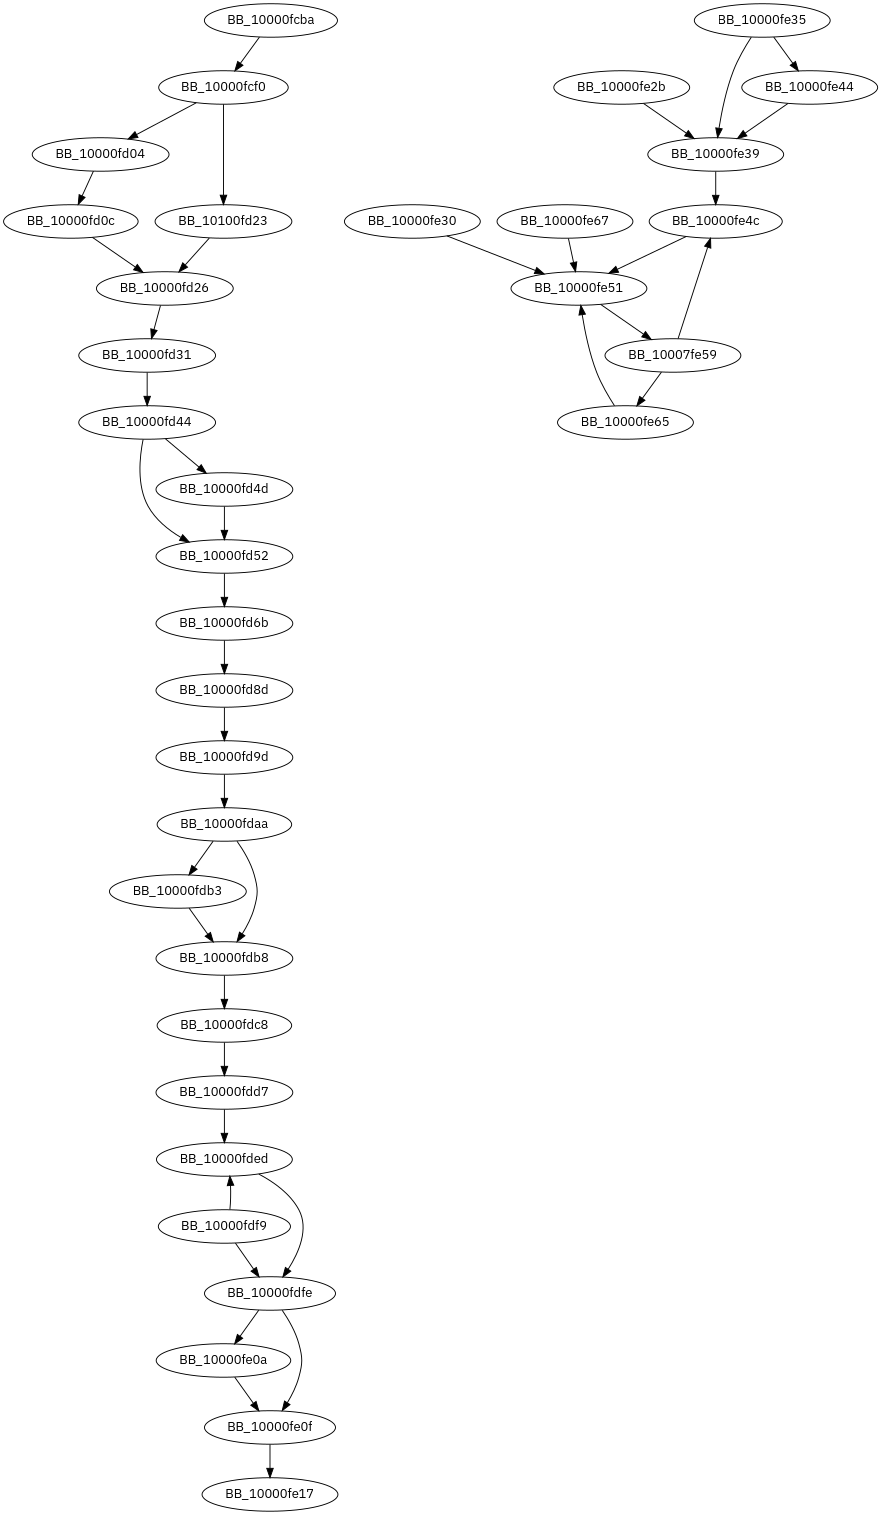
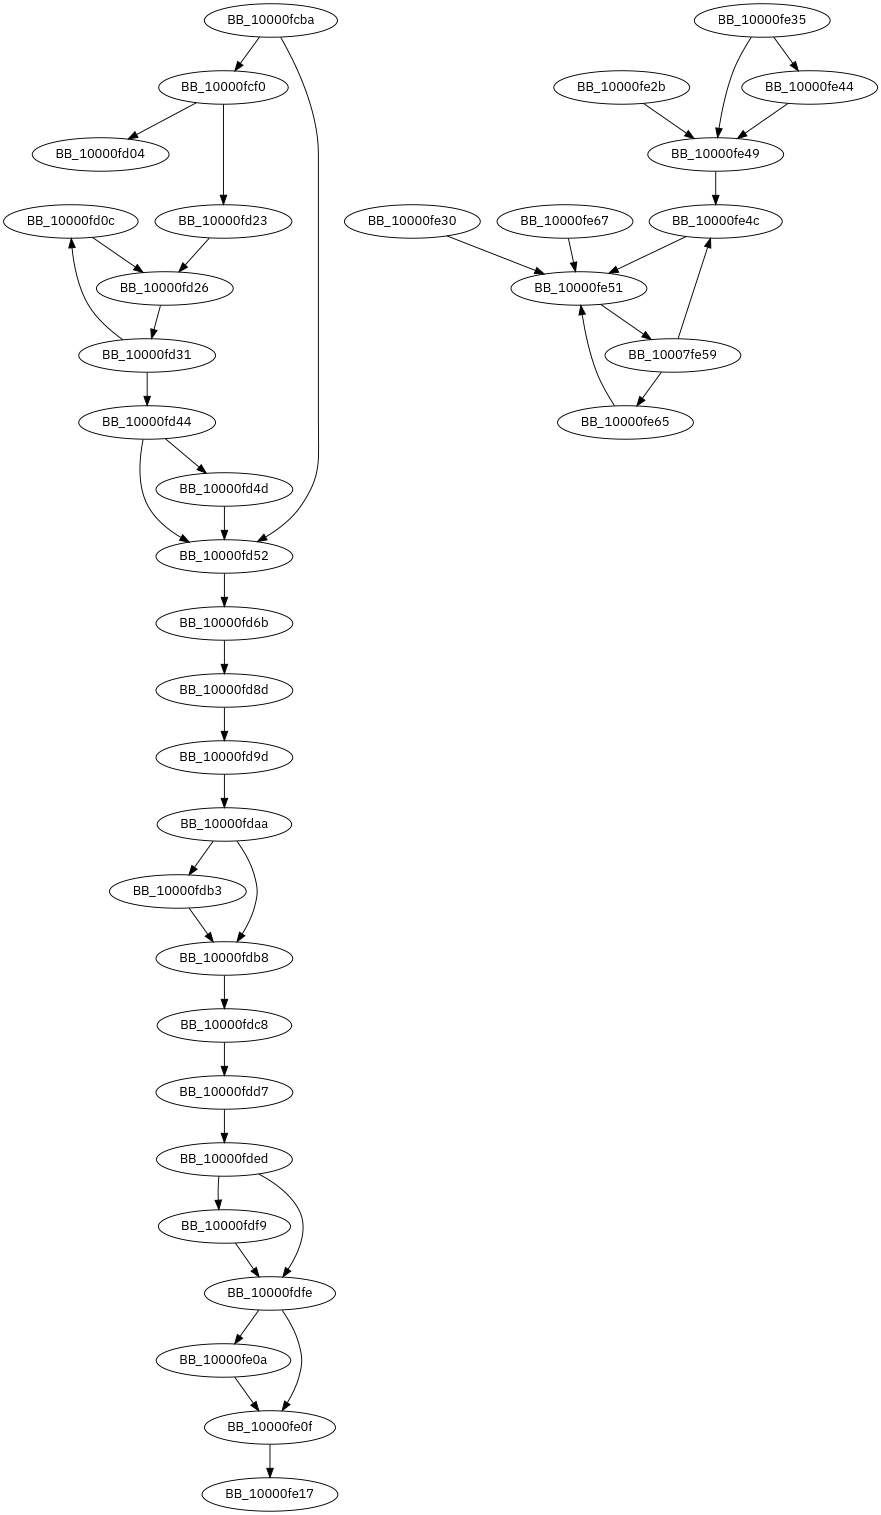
node "BB_10000fe39": label "BB_10000fe39" -> "BB_10000fe49"
edge "BB_10000fd04" -> "BB_10000fd0c": now "BB_10000fd31" -> "BB_10000fd0c"
node "BB_10100fd23": label "BB_10100fd23" -> "BB_10000fd23"
edge "BB_10000fcba" -> "BB_10000fd52": added
edge "BB_10000fdf9" -> "BB_10000fded": reversed
